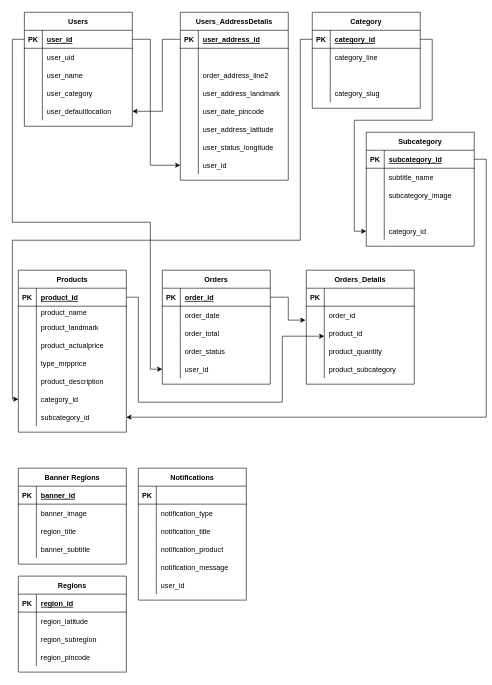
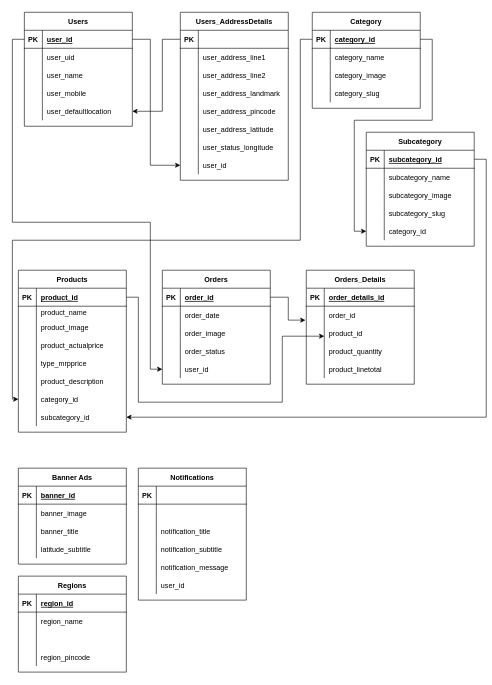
node "user_address_id": removed
node "user_address_line1": added
node "category_line": label "category_line" -> "category_name"
node "category_image": added
node "order_address_line2": label "order_address_line2" -> "user_address_line2"
node "user_category": label "user_category" -> "user_mobile"
node "user_date_pincode": label "user_date_pincode" -> "user_address_pincode"
node "subtitle_name": label "subtitle_name" -> "subcategory_name"
node "subcategory_slug": added
node "order_details_id": added
node "product_landmark": label "product_landmark" -> "product_image"
node "order_total": label "order_total" -> "order_image"
node "product_subcategory": label "product_subcategory" -> "product_linetotal"
node "Banner Regions": label "Banner Regions" -> "Banner Ads"
node "notification_type": removed
node "region_title": label "region_title" -> "banner_title"
node "banner_subtitle": label "banner_subtitle" -> "latitude_subtitle"
node "notification_product": label "notification_product" -> "notification_subtitle"
node "region_latitude": label "region_latitude" -> "region_name"
node "region_subregion": removed
